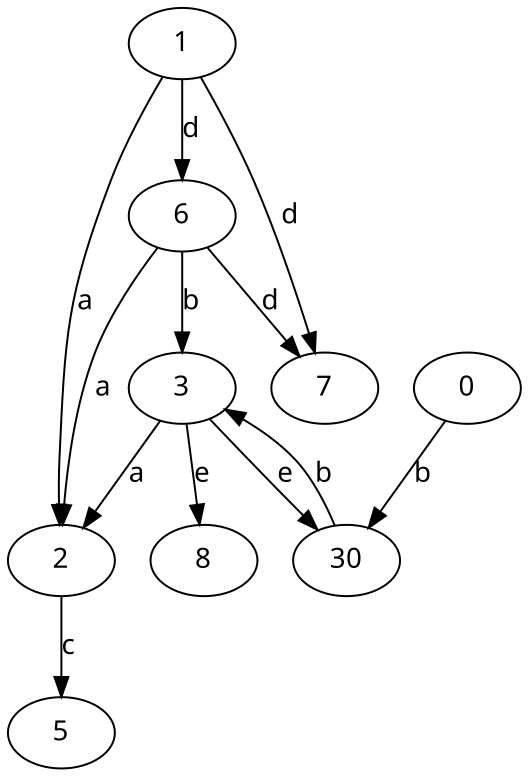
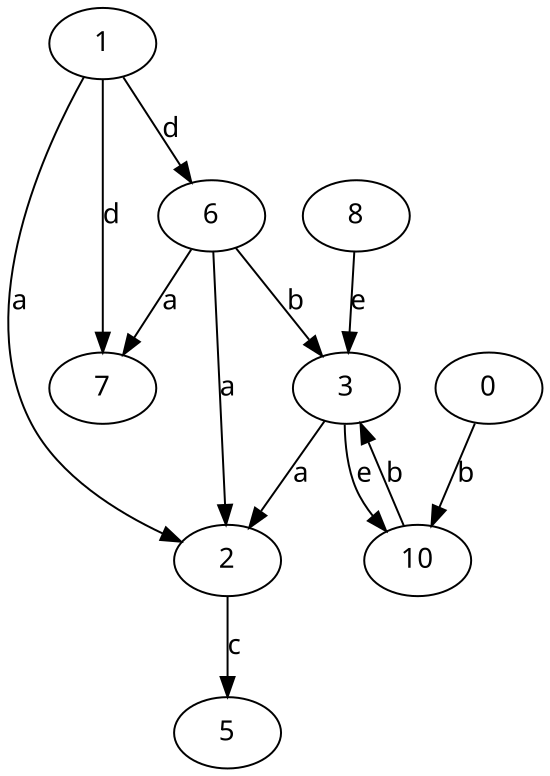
edge "6" -> "7": label "d" -> "a"
edge "3" -> "8": reversed
node "30": label "30" -> "10"
